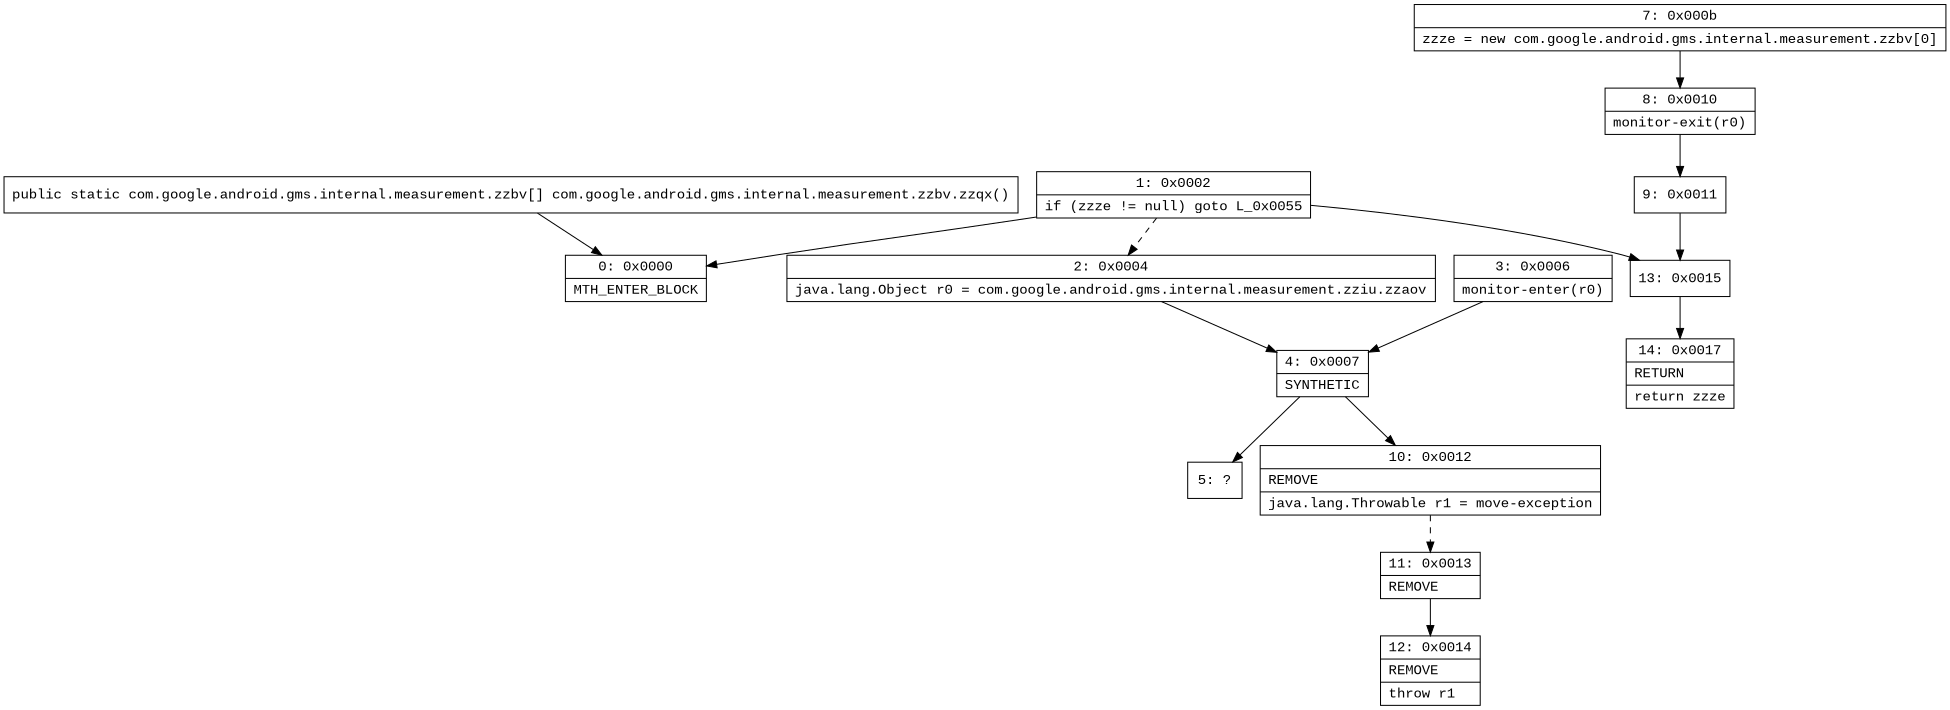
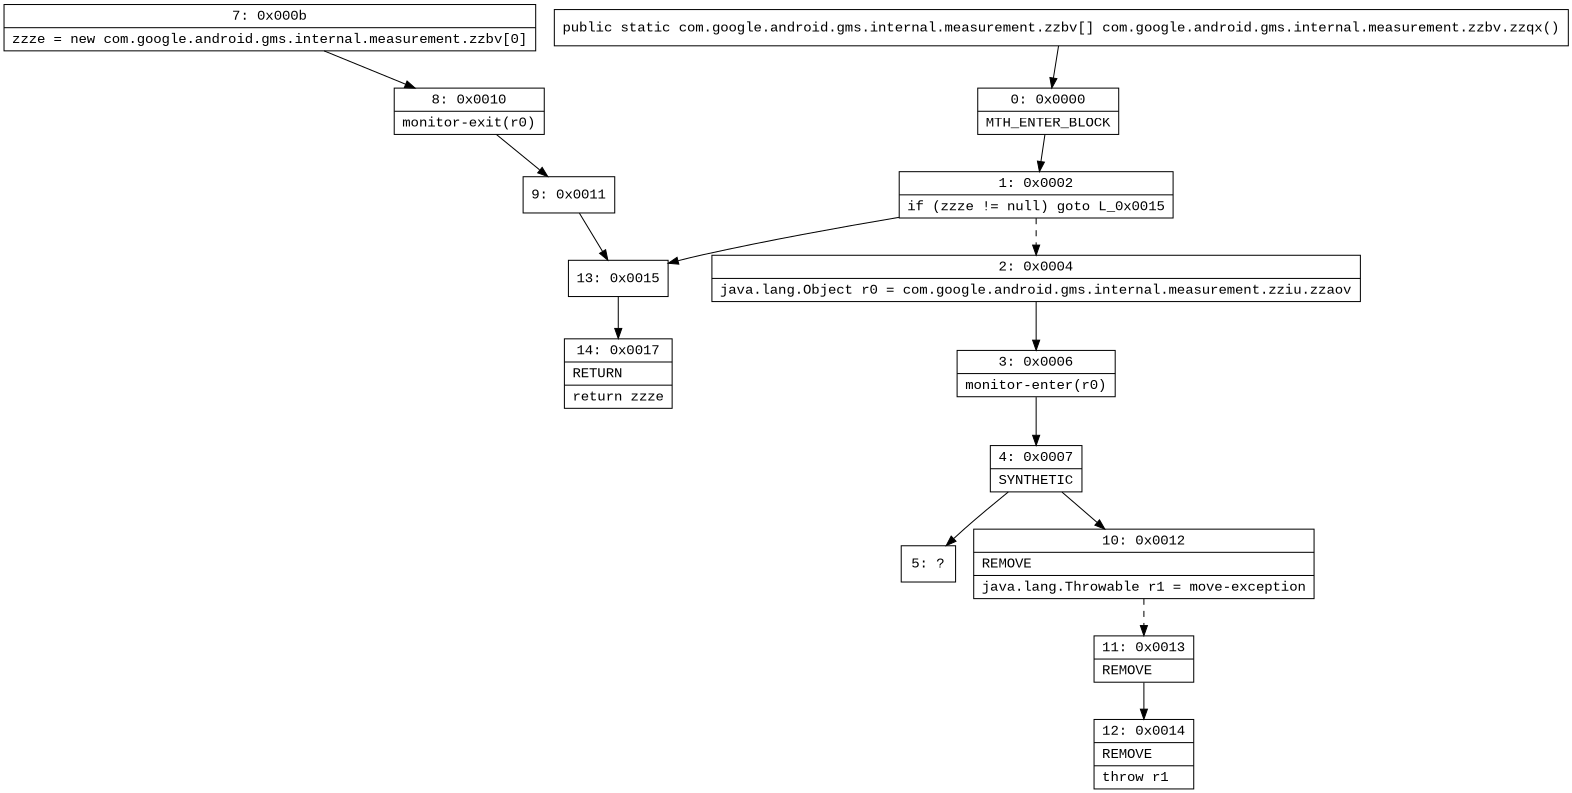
node "1: 0x0002": text "if (zzze != null) goto L_0x0055" -> "if (zzze != null) goto L_0x0015"
edge "1: 0x0002" -> "0: 0x0000": reversed
edge "2: 0x0004" -> "4: 0x0007": now "2: 0x0004" -> "3: 0x0006"
